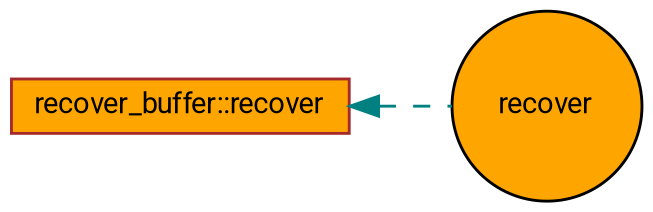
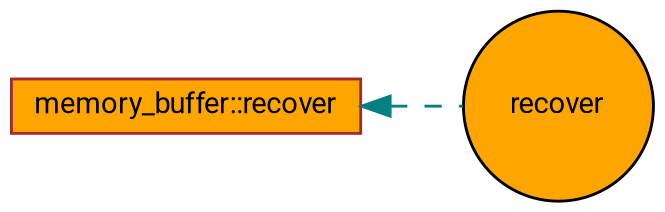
node "recover_buffer::recover": label "recover_buffer::recover" -> "memory_buffer::recover"
